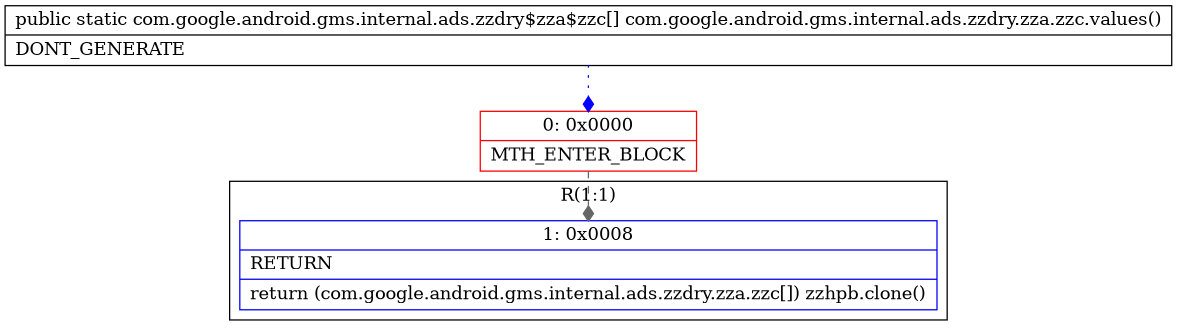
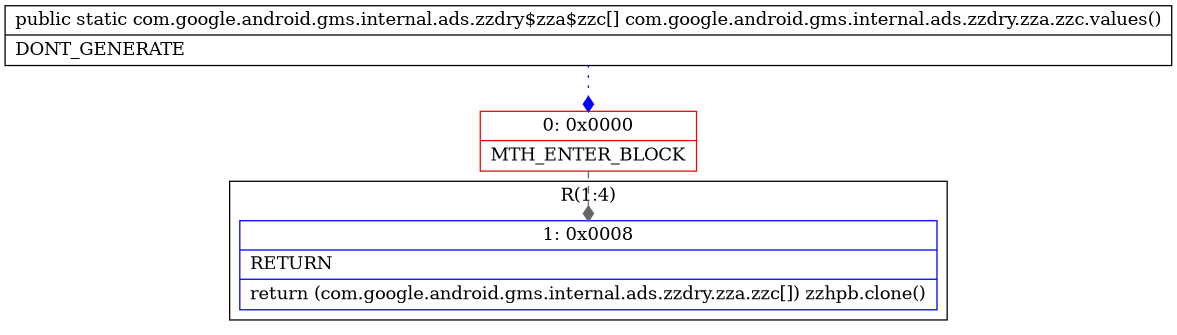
cluster "R(1:1)": label "R(1:1)" -> "R(1:4)"
